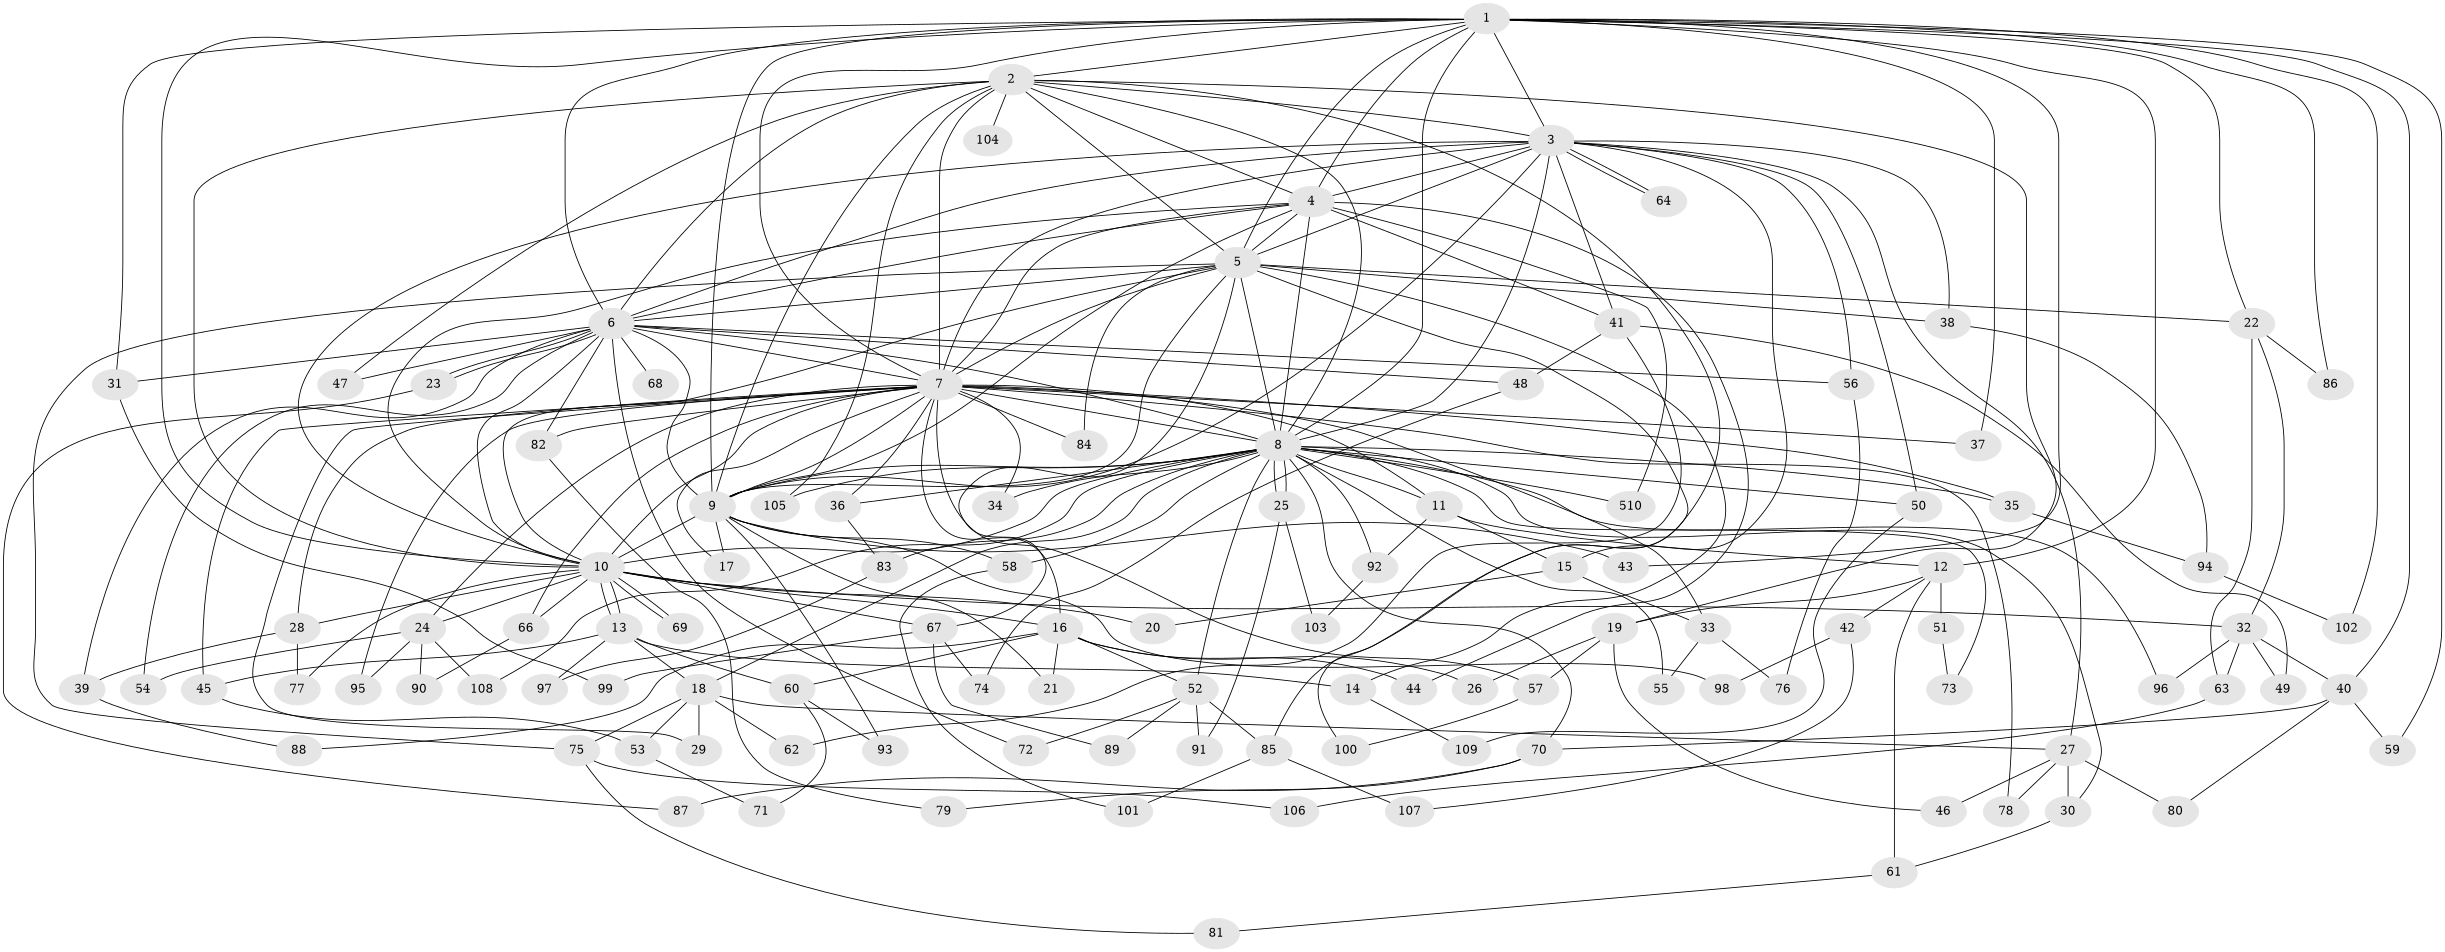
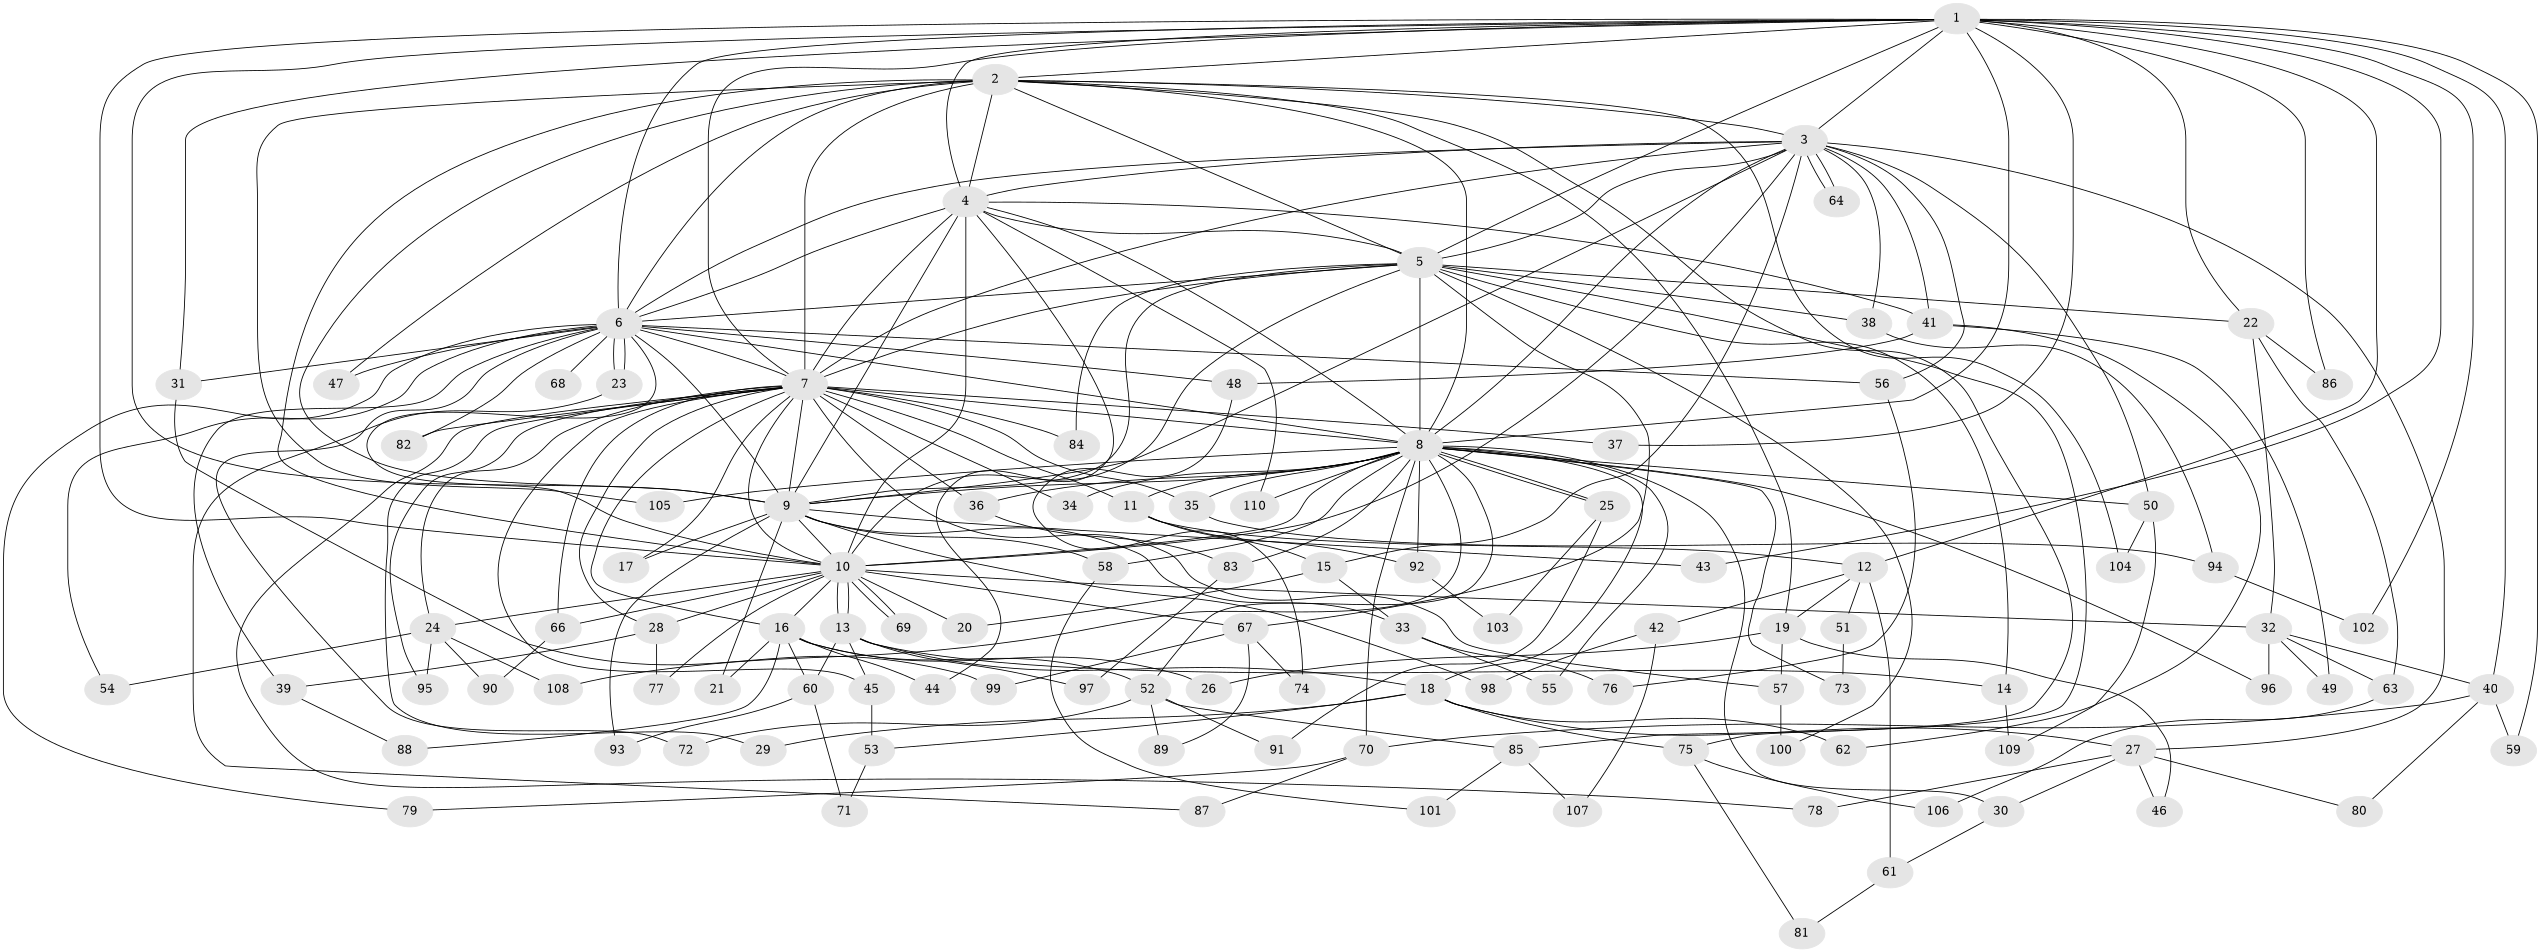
edge "7" -- "33": now "9" -- "33"
node "510": label "510" -> "110"
edge "50" -- "104": added
edge "82" -- "79": now "6" -- "79"
